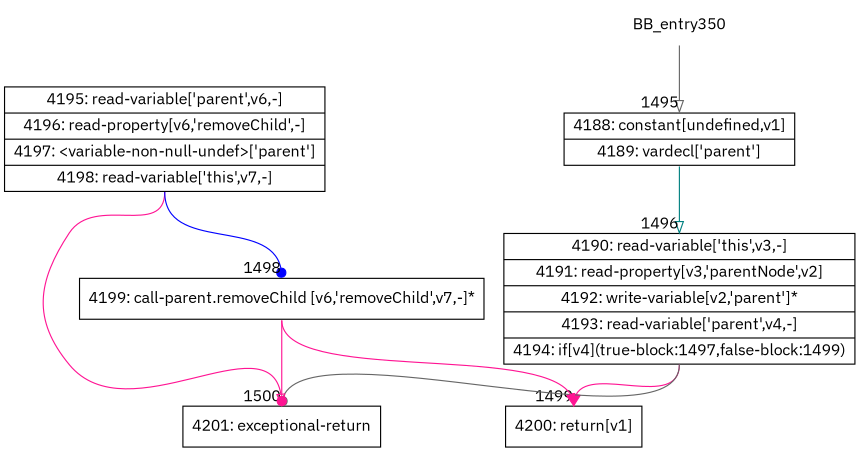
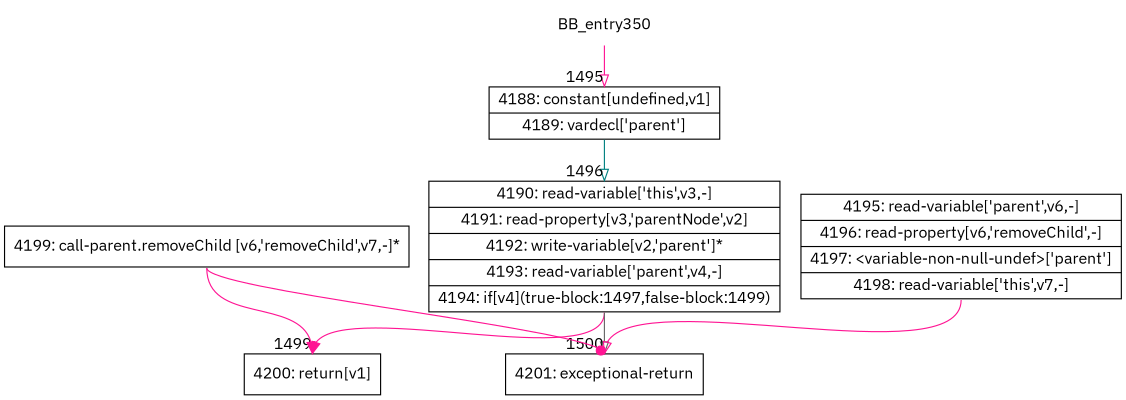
edge "BB_entry350" -> "4188: constant[undefined,v1]": color gray40 -> deeppink
edge "4195: read-variable['parent',v6,-]" -> "4199: call-parent.removeChild [v6,'removeChild',v7,-]*": removed
edge "4190: read-variable['this',v3,-]" -> "4201: exceptional-return": arrowhead dot -> onormal
